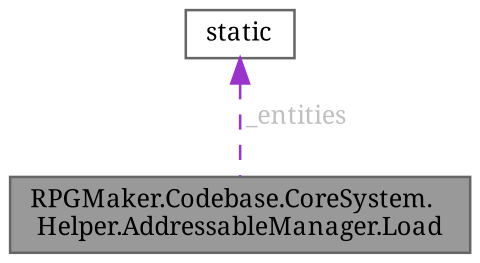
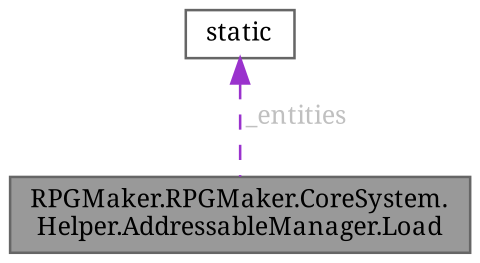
node "RPGMaker.Codebase.CoreSystem. Helper.AddressableManager.Load": label "RPGMaker.Codebase.CoreSystem. Helper.AddressableManager.Load" -> "RPGMaker.RPGMaker.CoreSystem. Helper.AddressableManager.Load"
